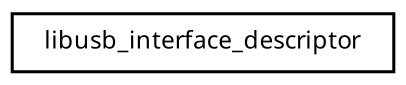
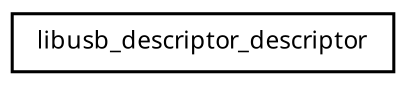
node "libusb_interface_descriptor": label "libusb_interface_descriptor" -> "libusb_descriptor_descriptor"
